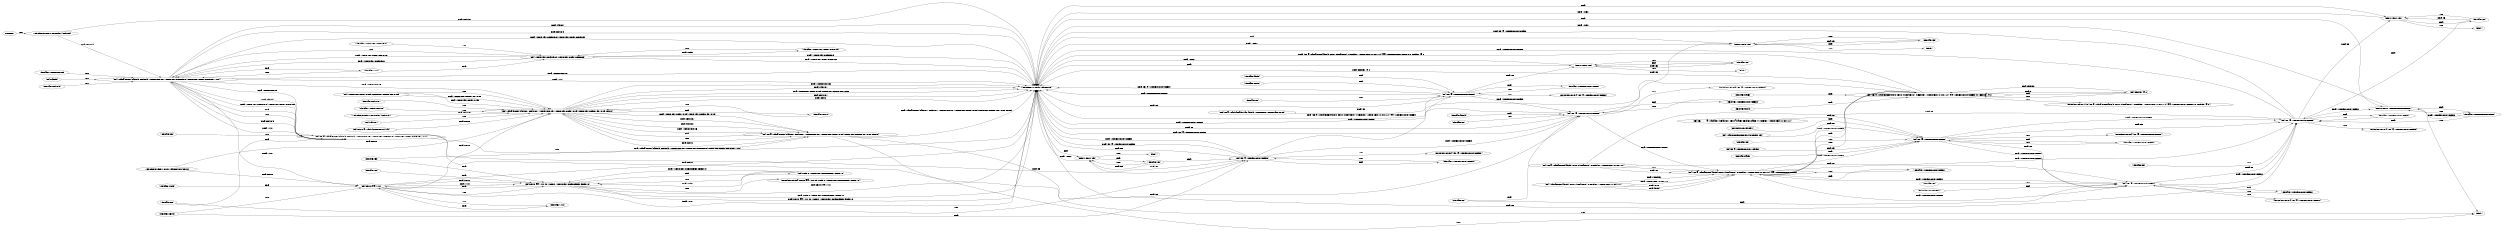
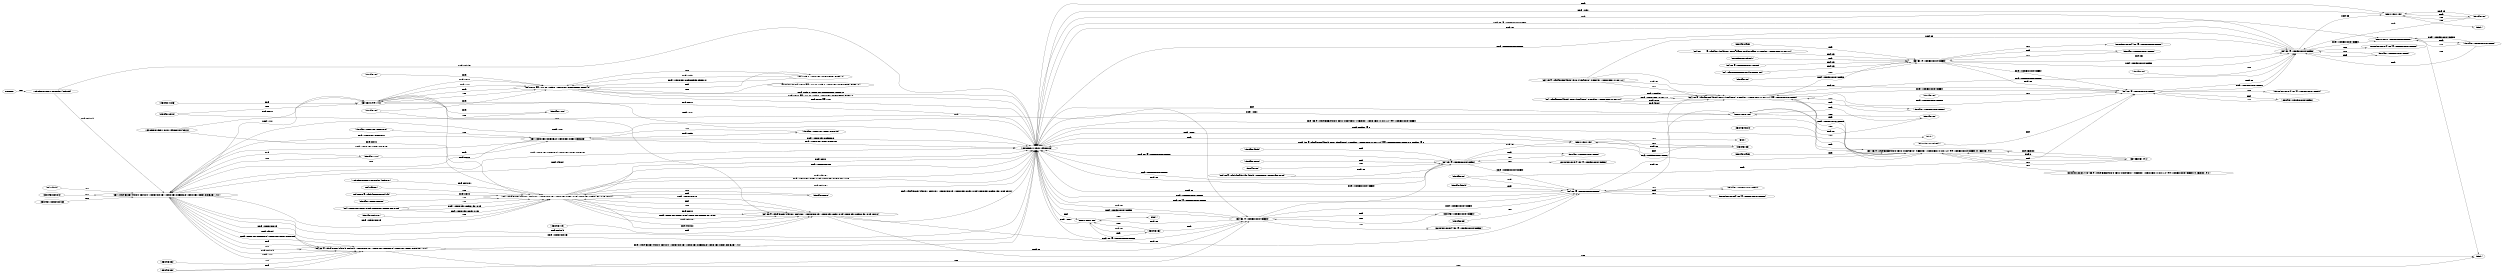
edge "(Return,return M_FS_ERROR_SUCCESS;)" -> "(MethodReturn,static M_fs_error_t)": removed, label "DDG: <RET>"
node "(Identifier,info)": added
